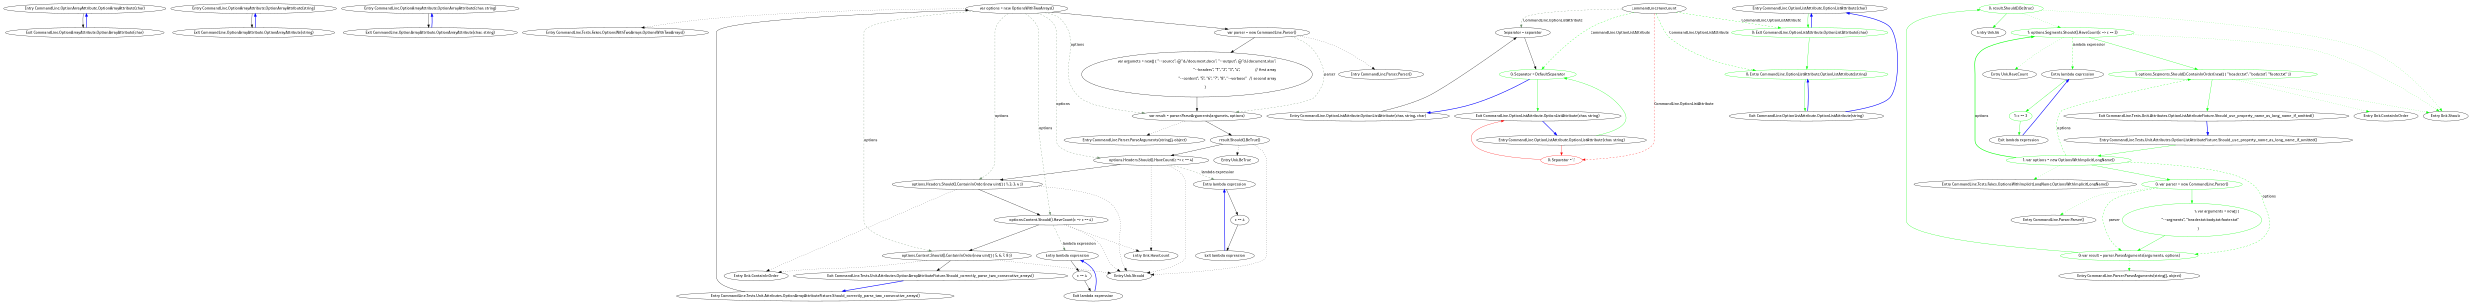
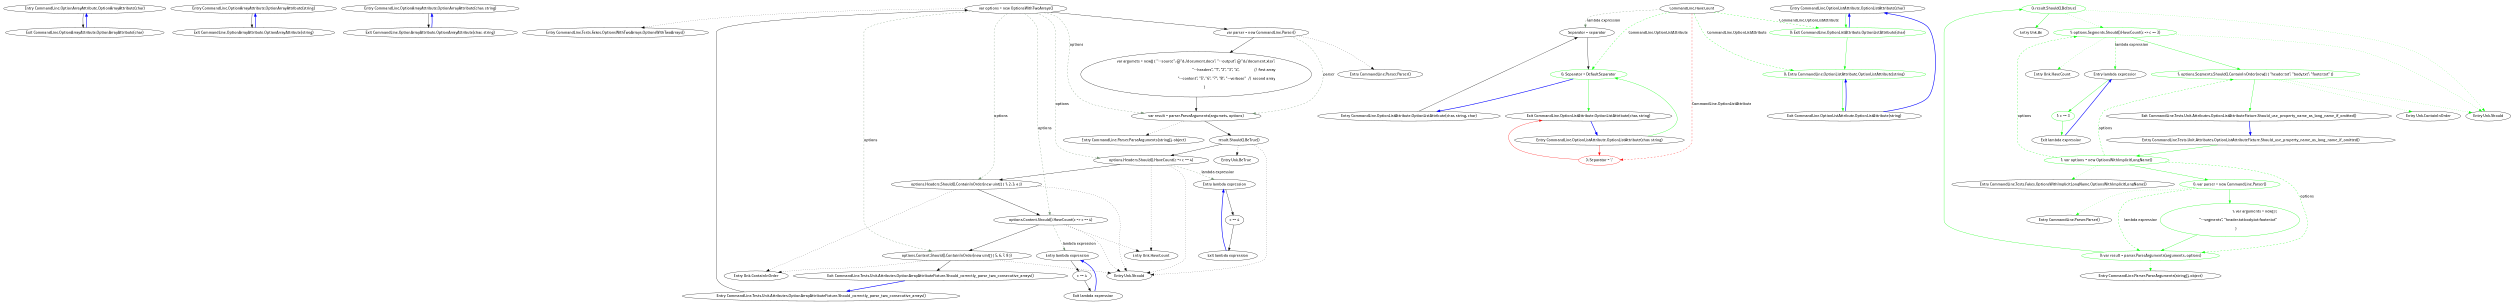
edge "CommandLine.HaveCount" -> "Separator = separator": label "CommandLine.OptionListAttribute" -> "lambda expression"
edge "1: var options = new OptionsWithImplicitLongName()" -> "1: options.Segments.Should().HaveCount(c => c == 3)": style bold -> dashed
edge "0: var parser = new CommandLine.Parser()" -> "0: var result = parser.ParseArguments(arguments, options)": label "parser" -> "lambda expression"
